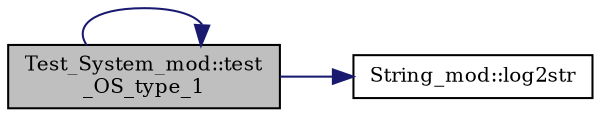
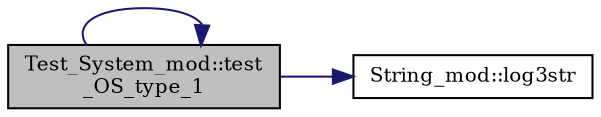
node "String_mod::log2str": label "String_mod::log2str" -> "String_mod::log3str"
